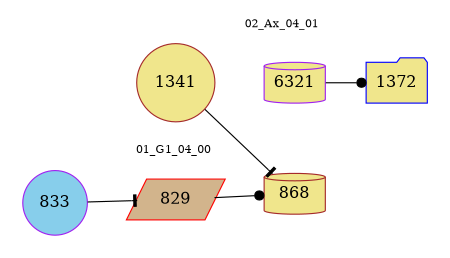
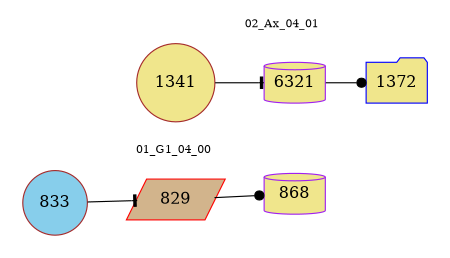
edge "1341" -> "868": now "1341" -> "6321"
node "868": color brown -> purple
node "833": color purple -> brown
